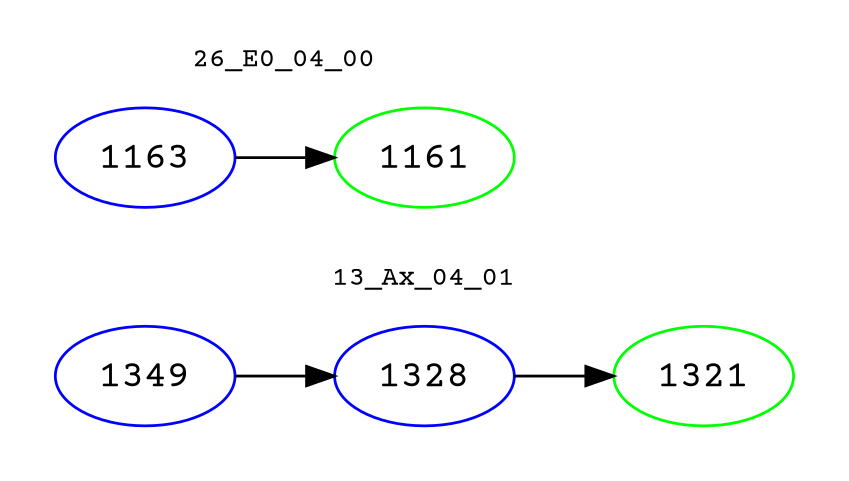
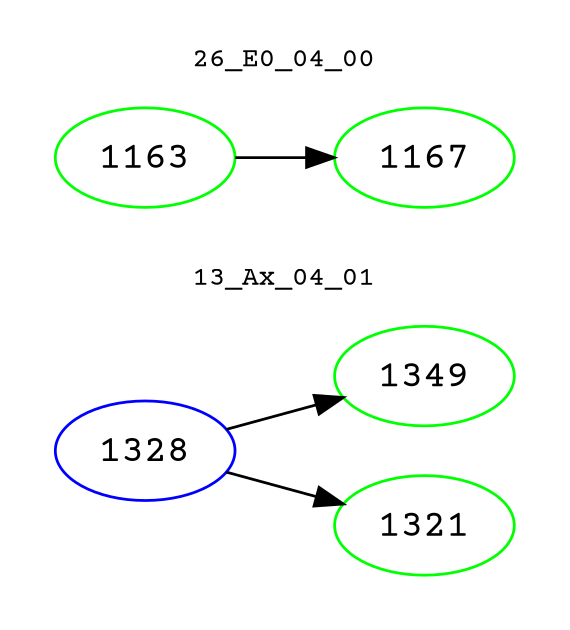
node "1163": color blue -> green
node "1161": label "1161" -> "1167"
node "1349": color blue -> green
edge "1349" -> "1328": reversed
